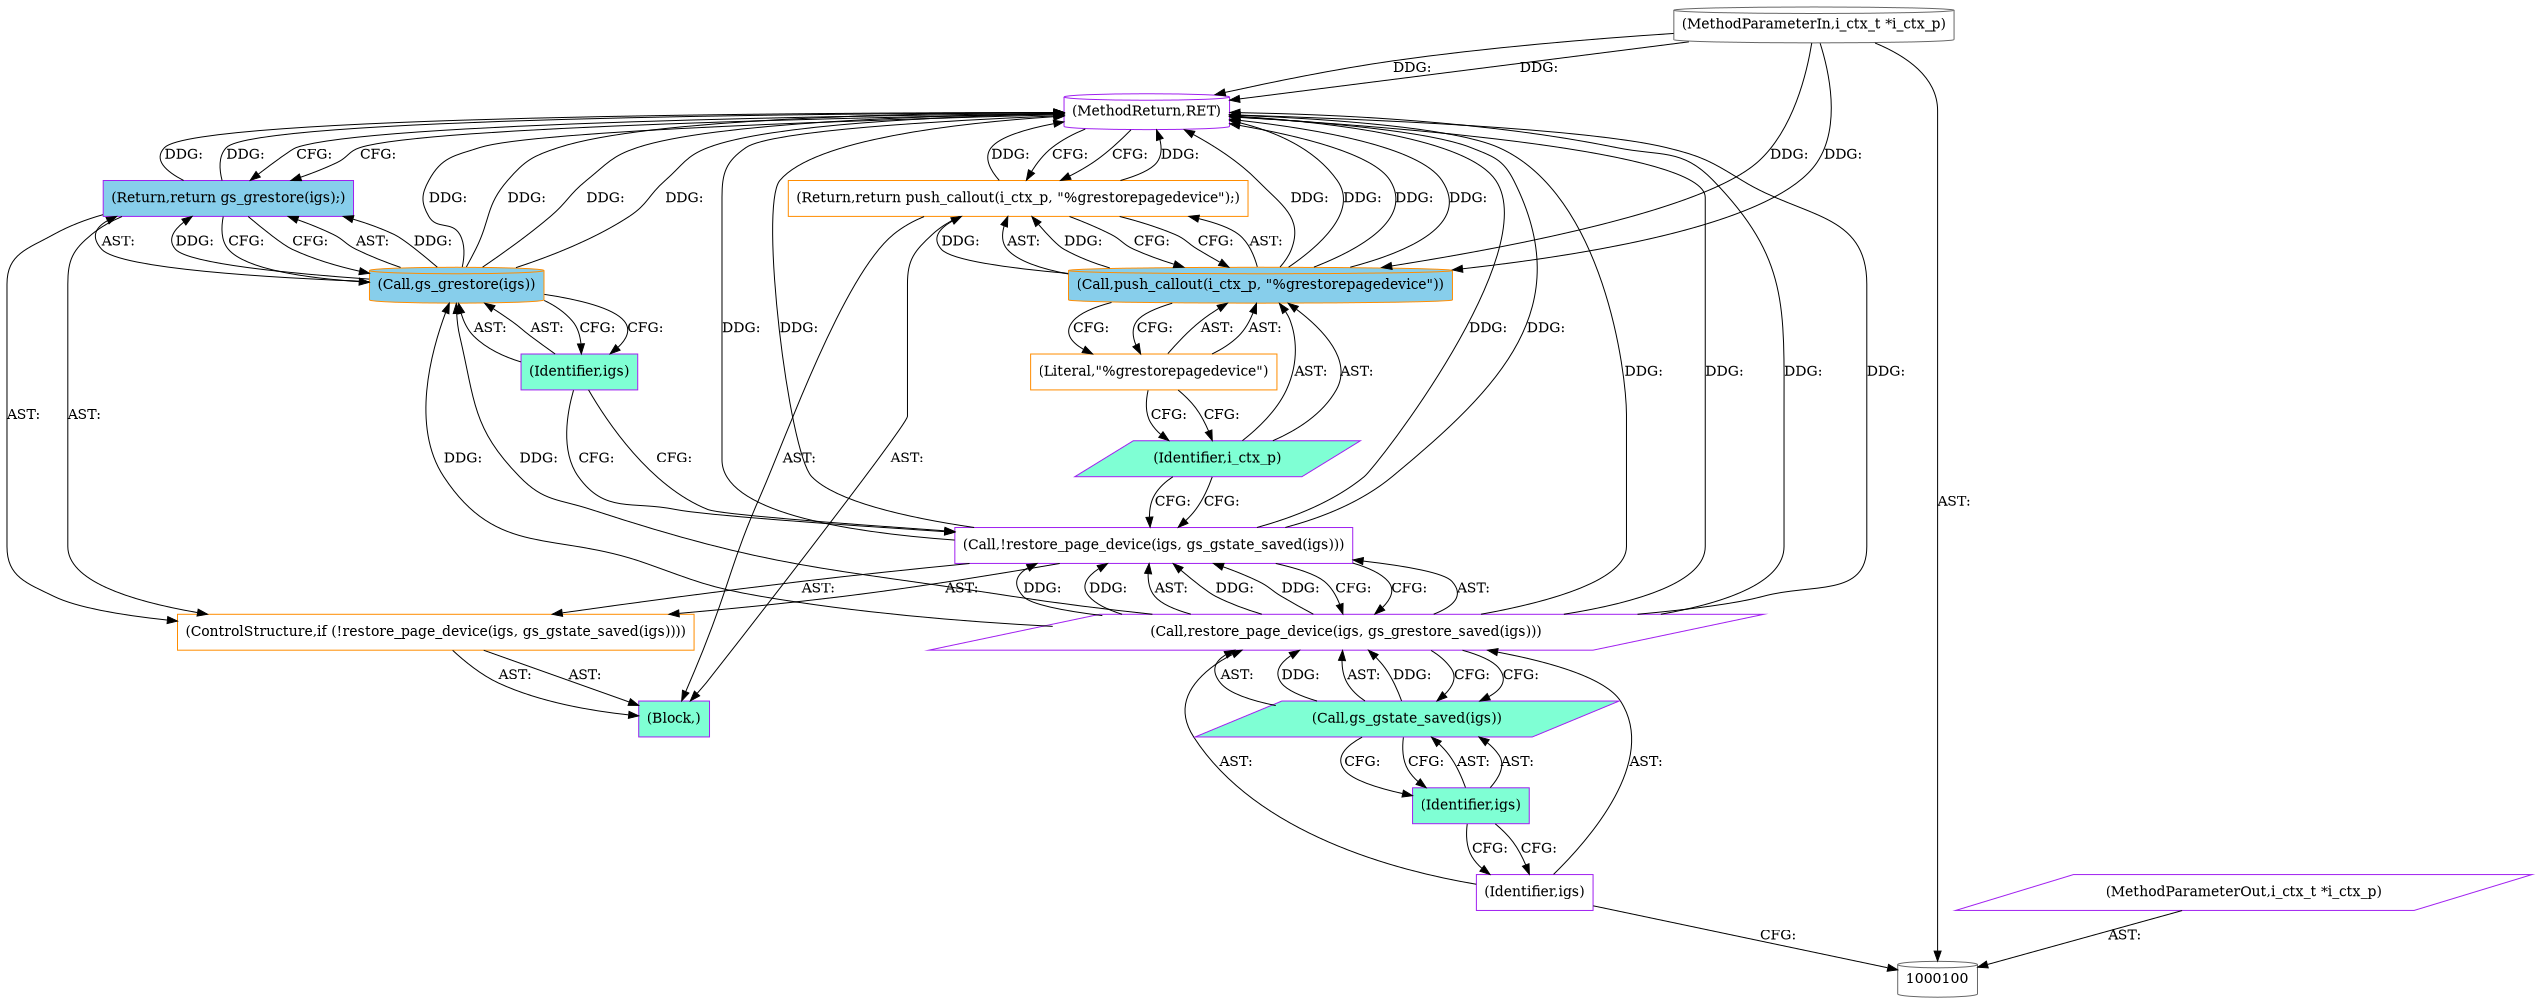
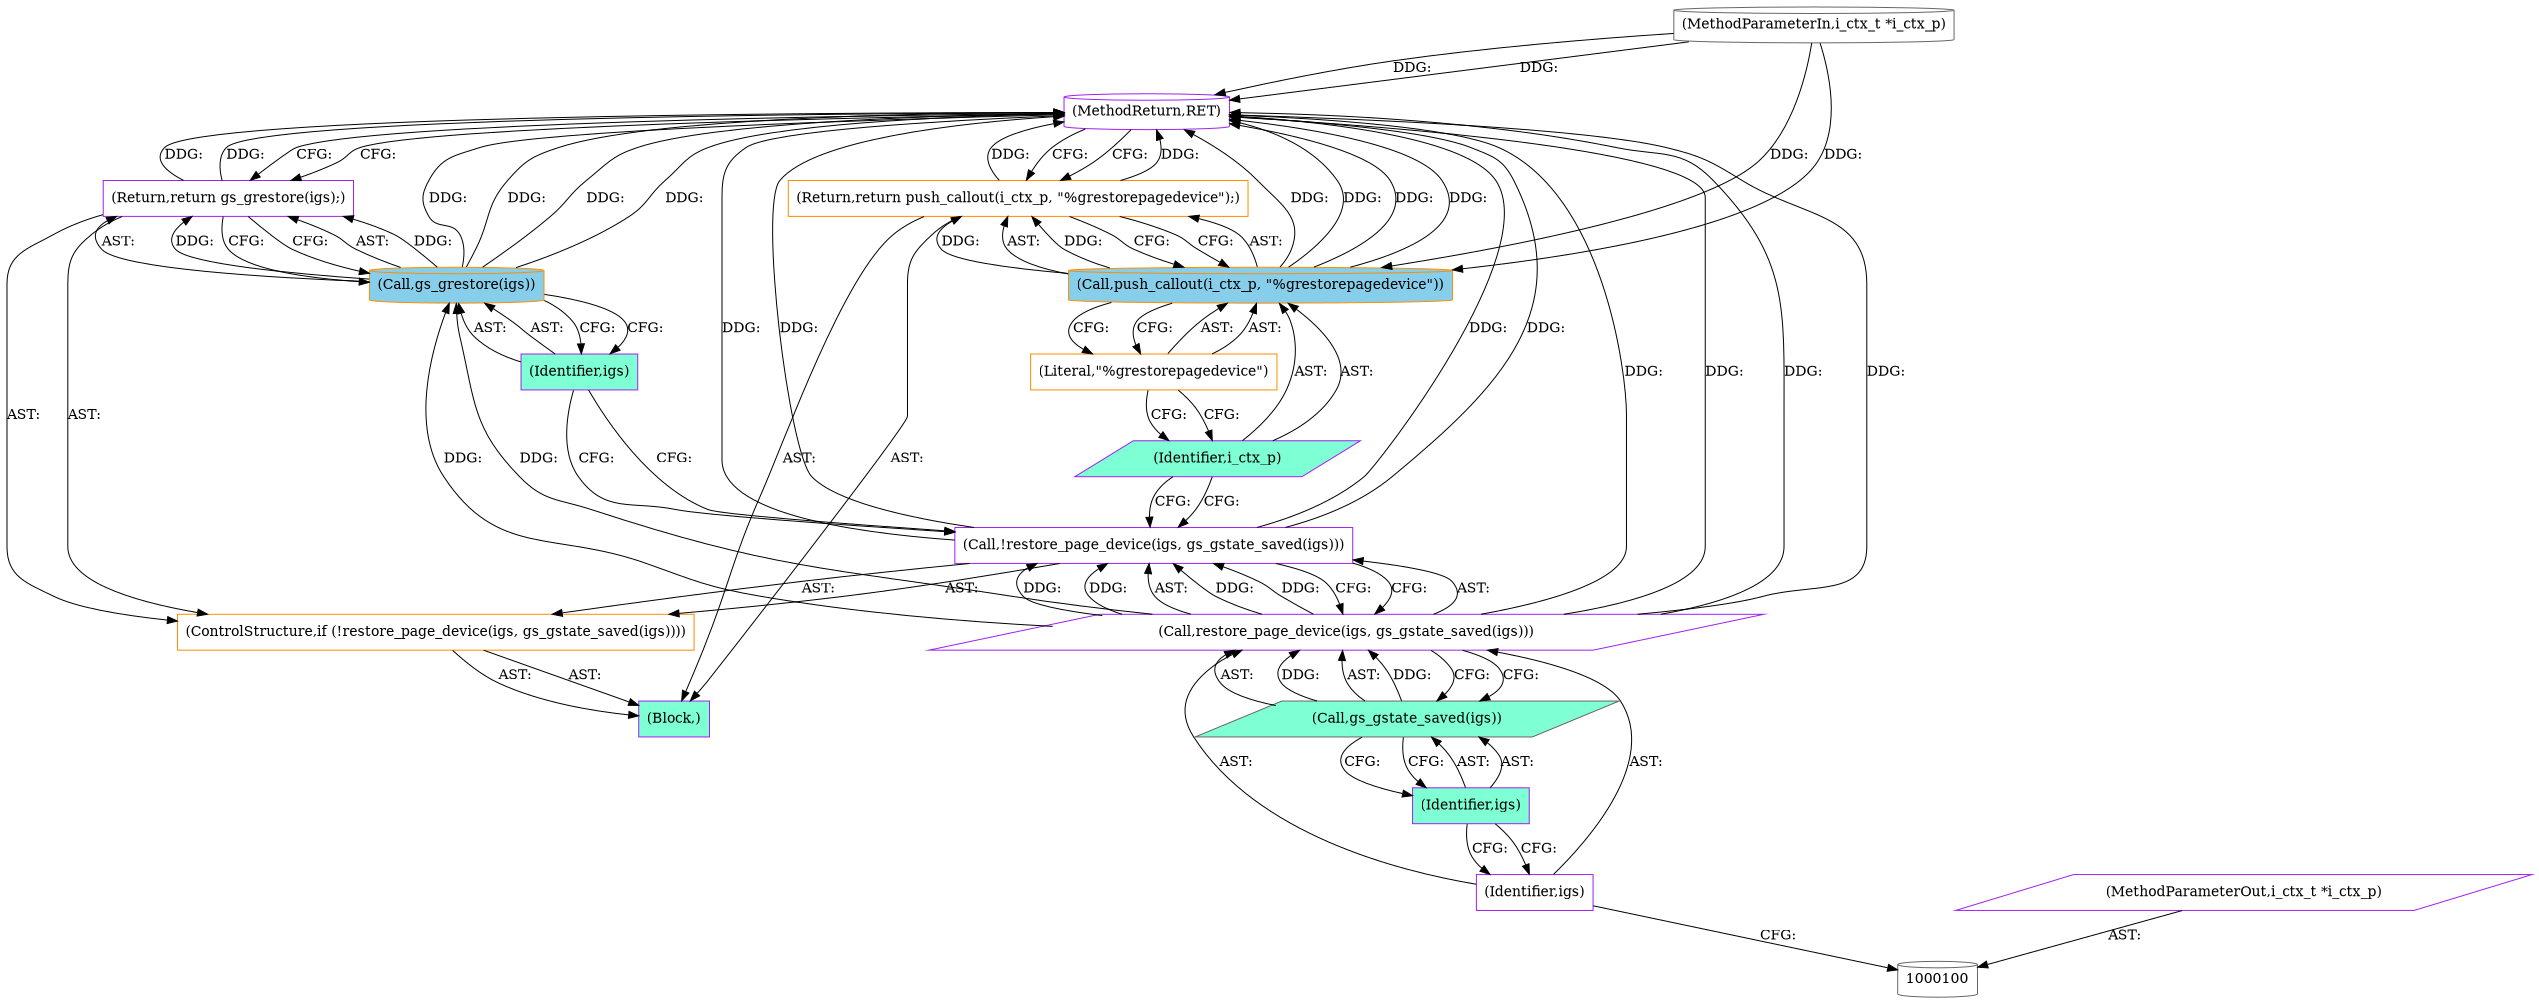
node "(Return,return gs_grestore(igs);)": fillcolor skyblue -> white
edge "(MethodParameterIn,i_ctx_t *i_ctx_p)" -> "1000100": removed, label "AST:"
node "(Call,restore_page_device(igs, gs_grestore_saved(igs)))": label "(Call,restore_page_device(igs, gs_grestore_saved(igs)))" -> "(Call,restore_page_device(igs, gs_gstate_saved(igs)))"
node "(Call,gs_gstate_saved(igs))": color purple -> gray40
